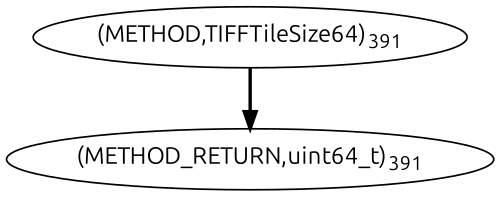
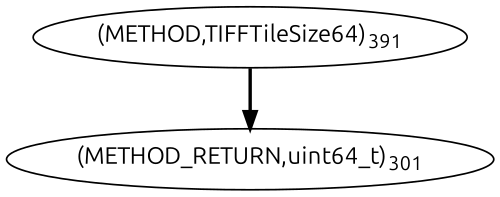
node "(METHOD_RETURN,uint64_t)": text "391" -> "301"
